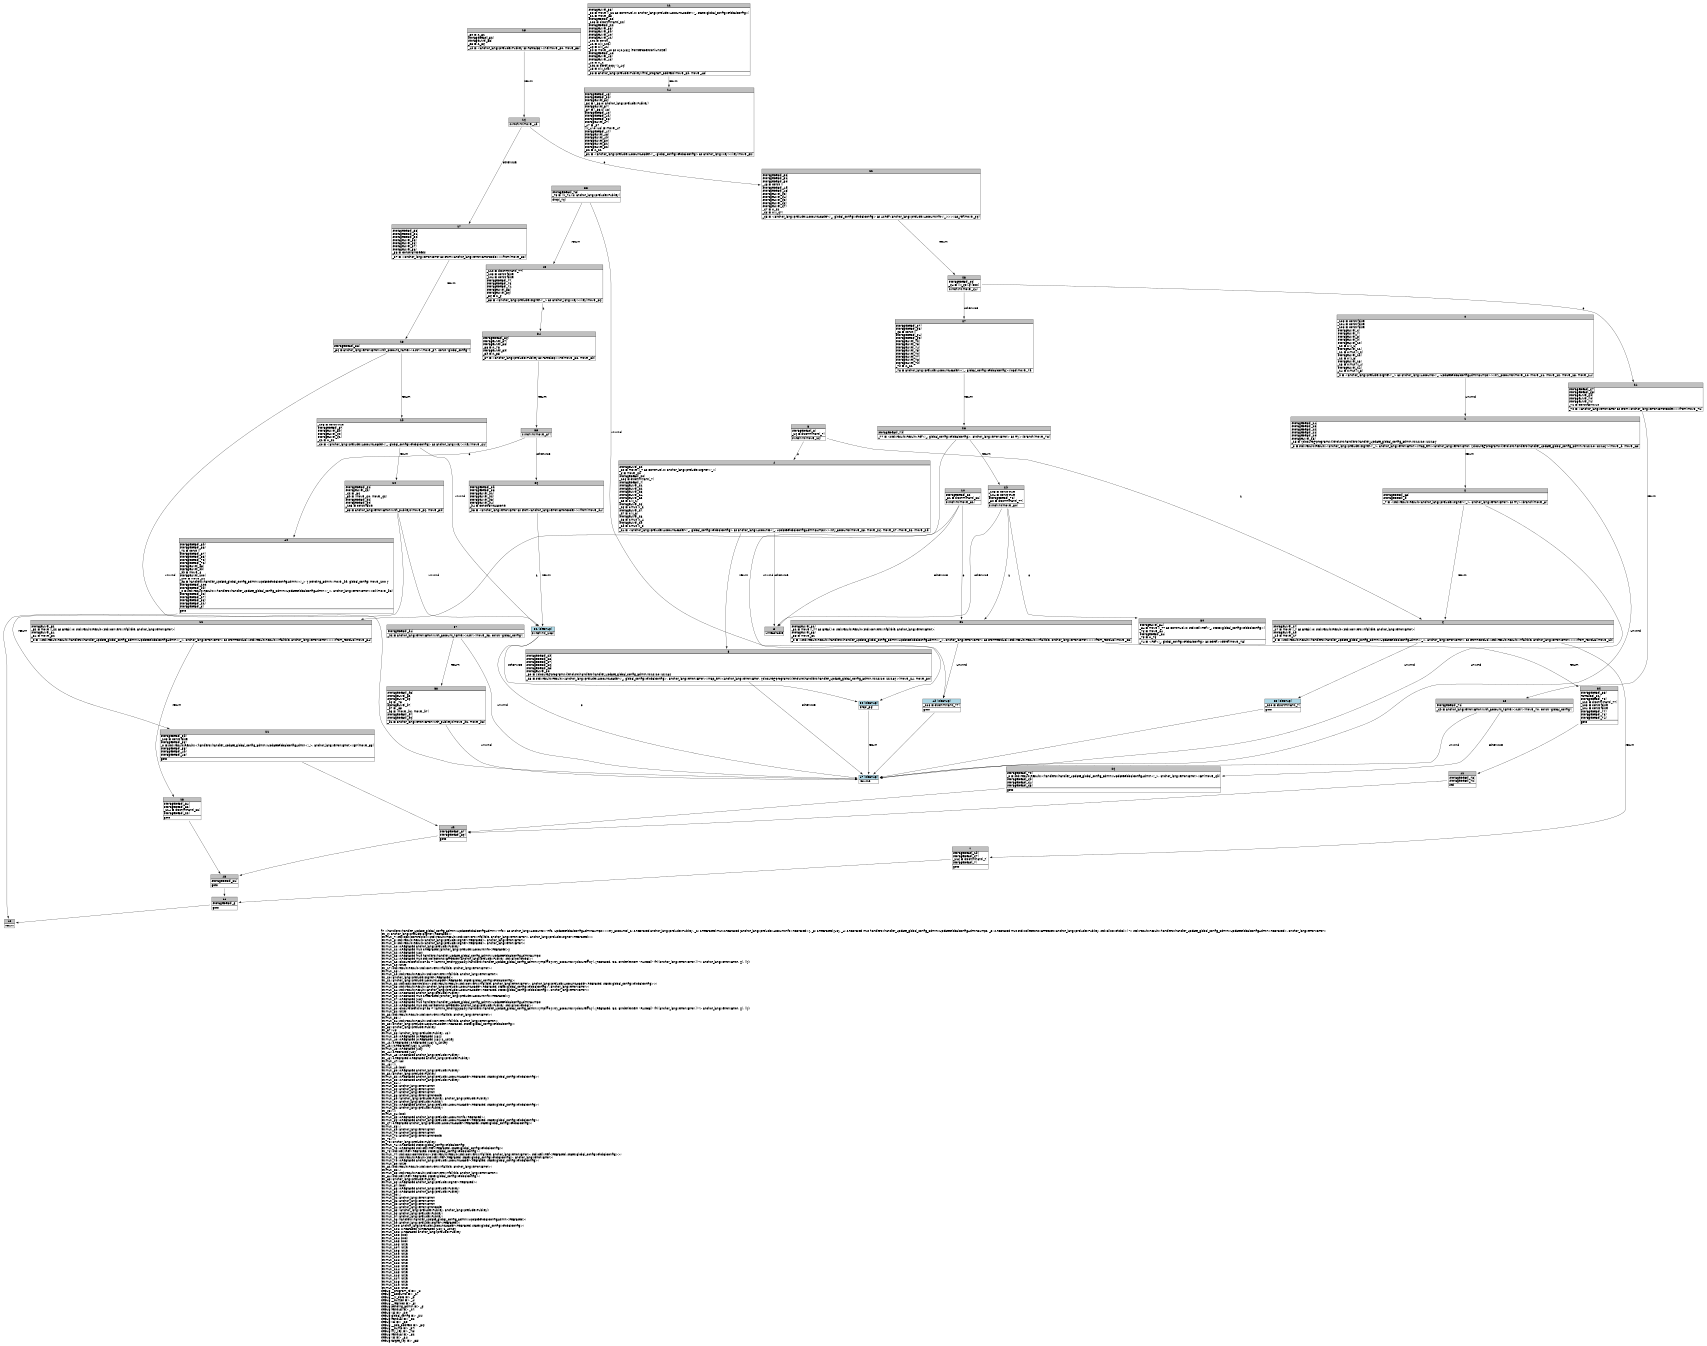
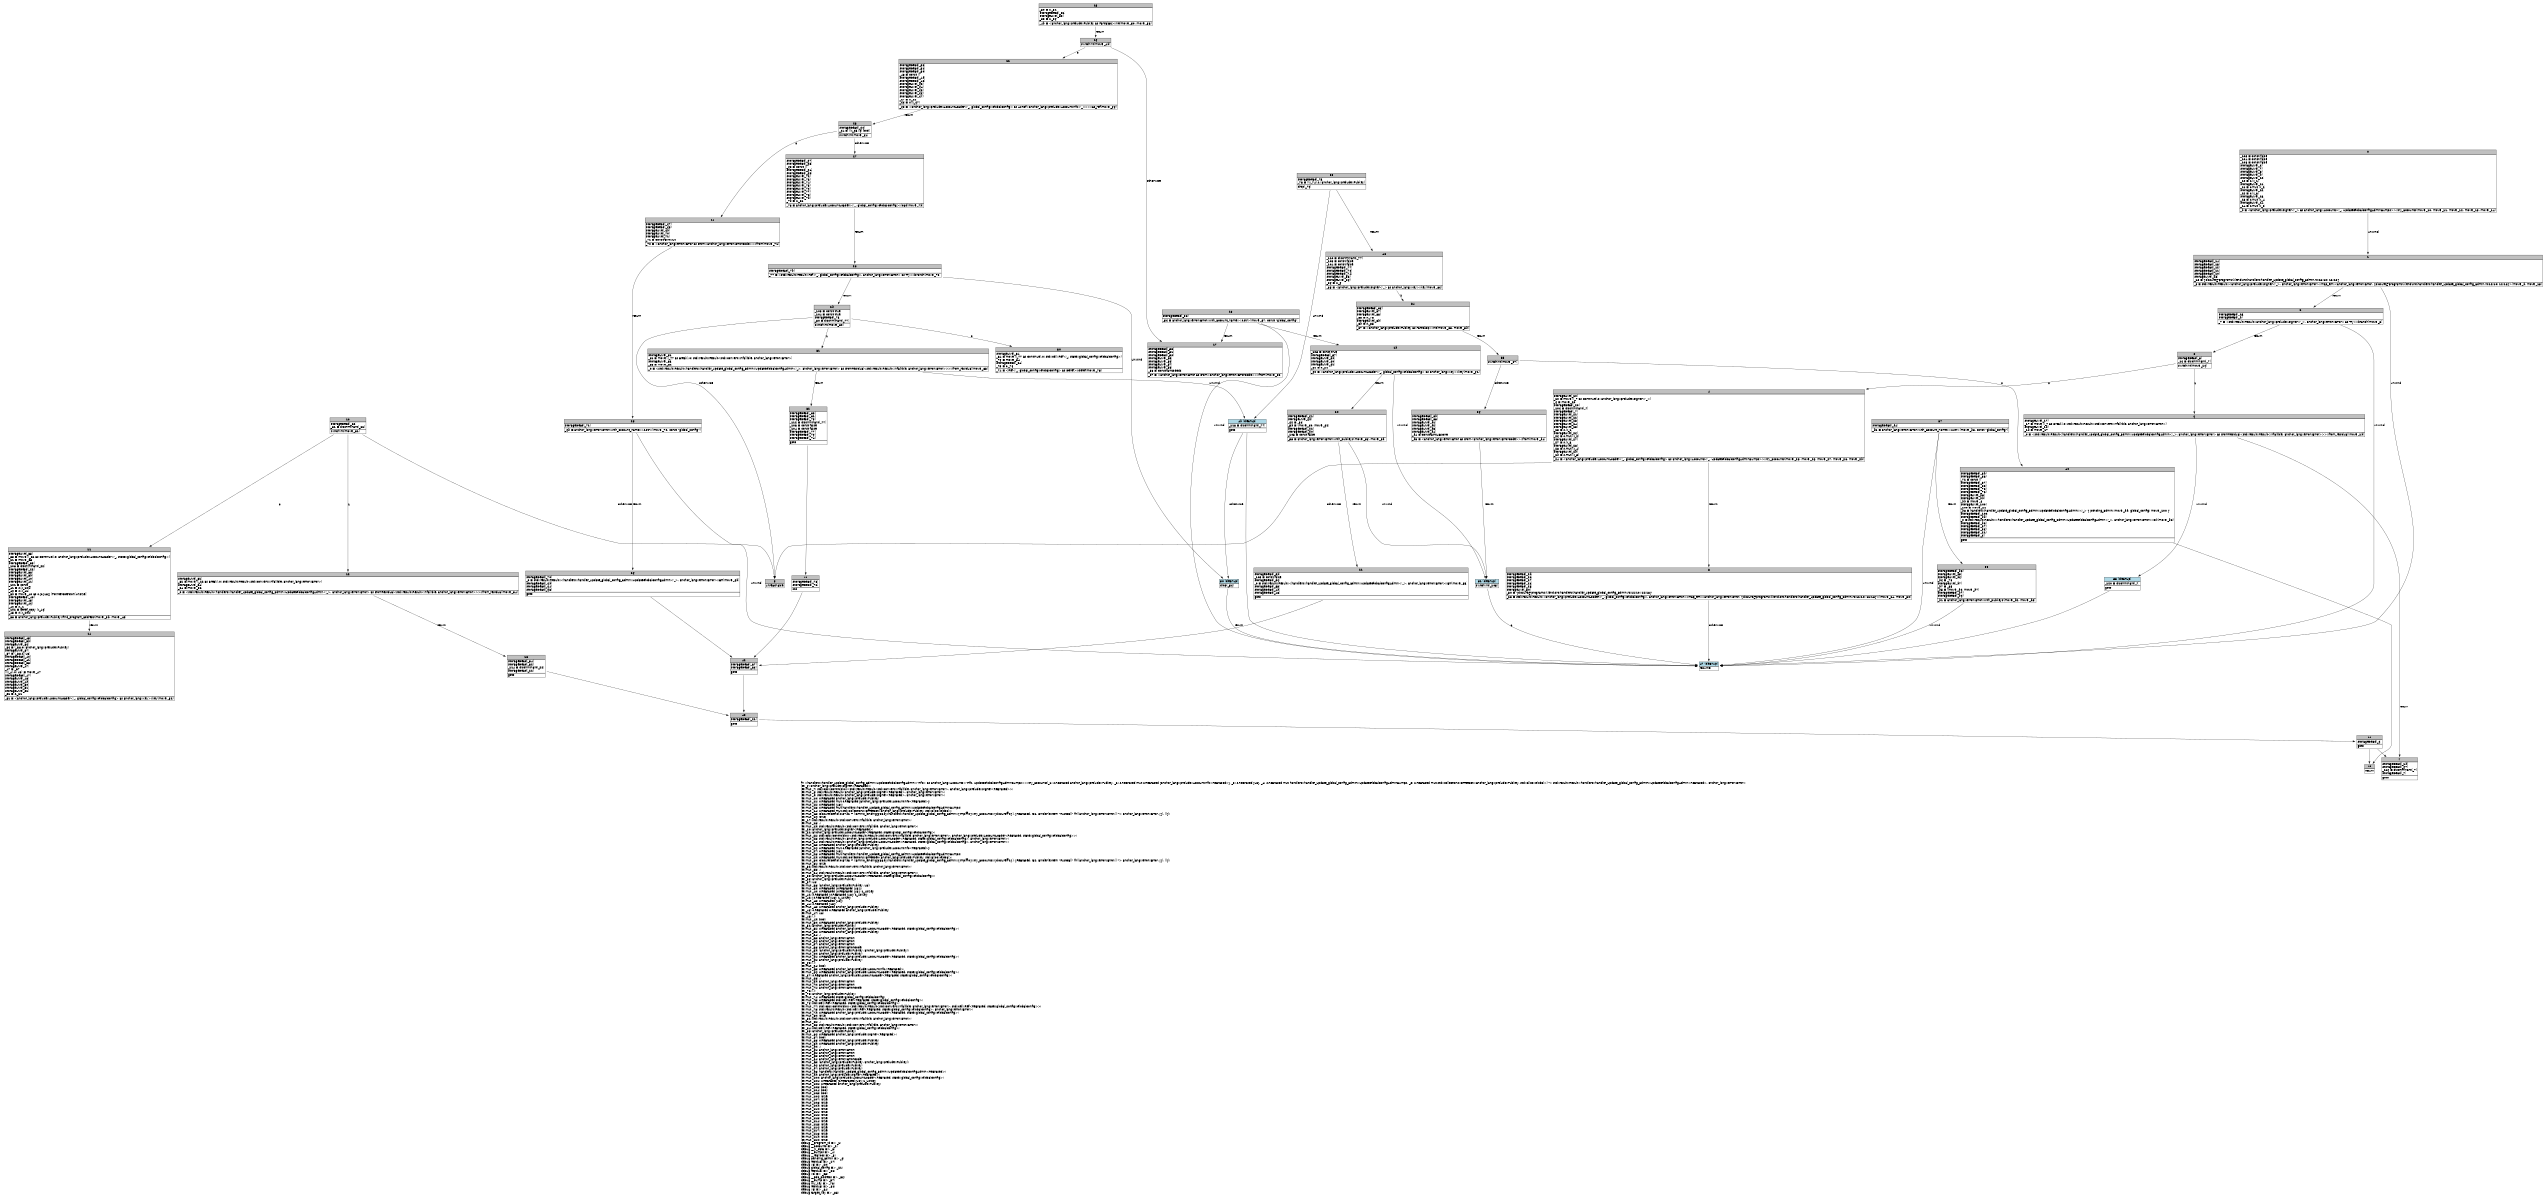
edge "17" -> "18": reversed
edge "10" -> "31": now "10" -> "11"
edge "2" -> "6": now "2" -> "3"
edge "51 (cleanup)" -> "50 (cleanup)": now "49 (cleanup)" -> "50 (cleanup)"
node "32": text "PartialEq(_81)" -> "StorageDead(_81)"
edge "25" -> "26": label "otherwise" -> "return"
edge "7" -> "44": reversed
